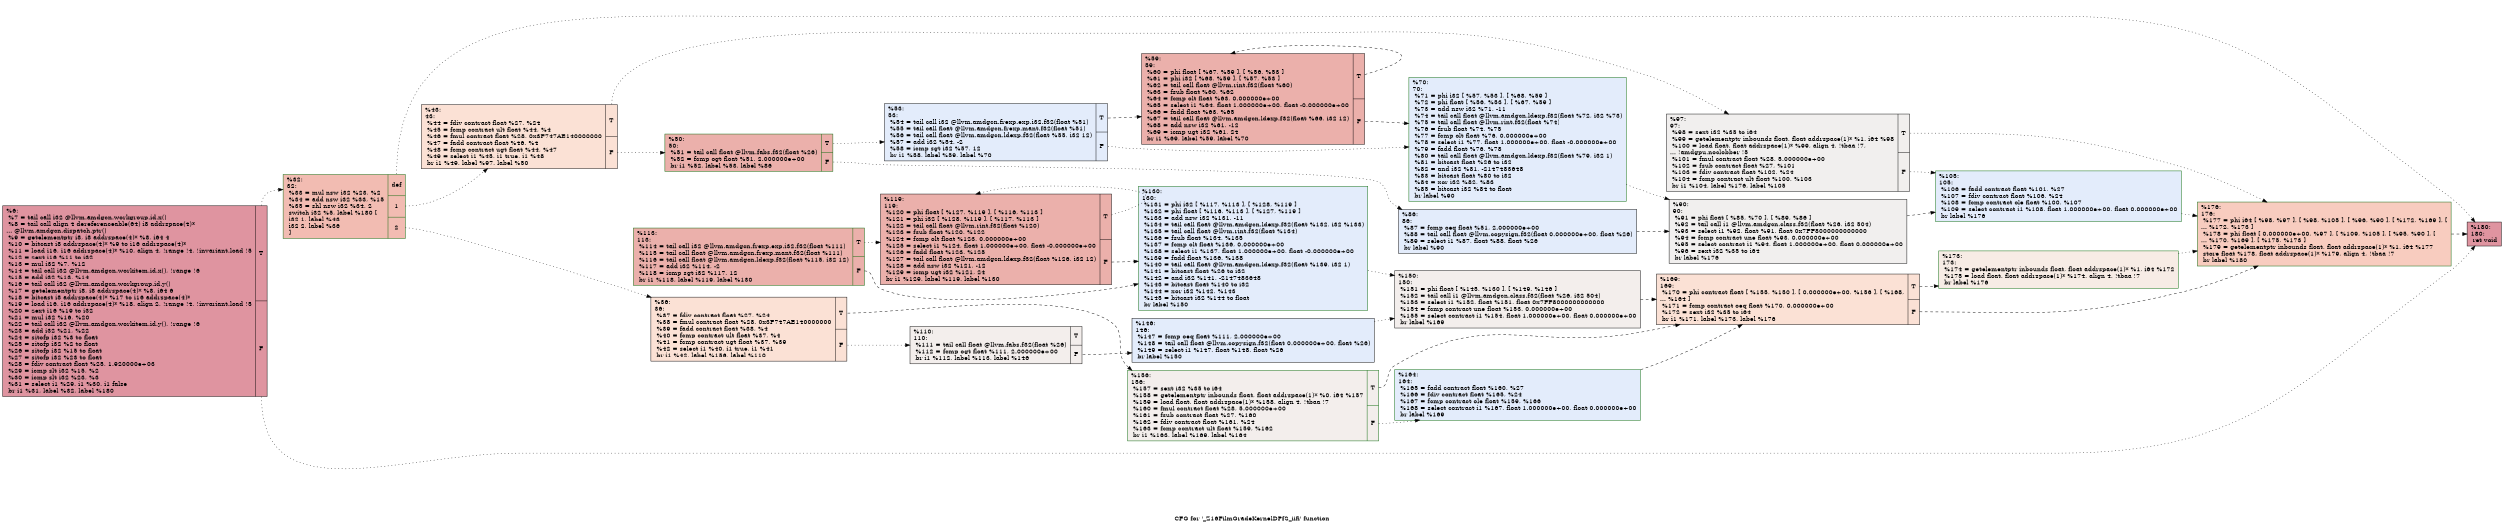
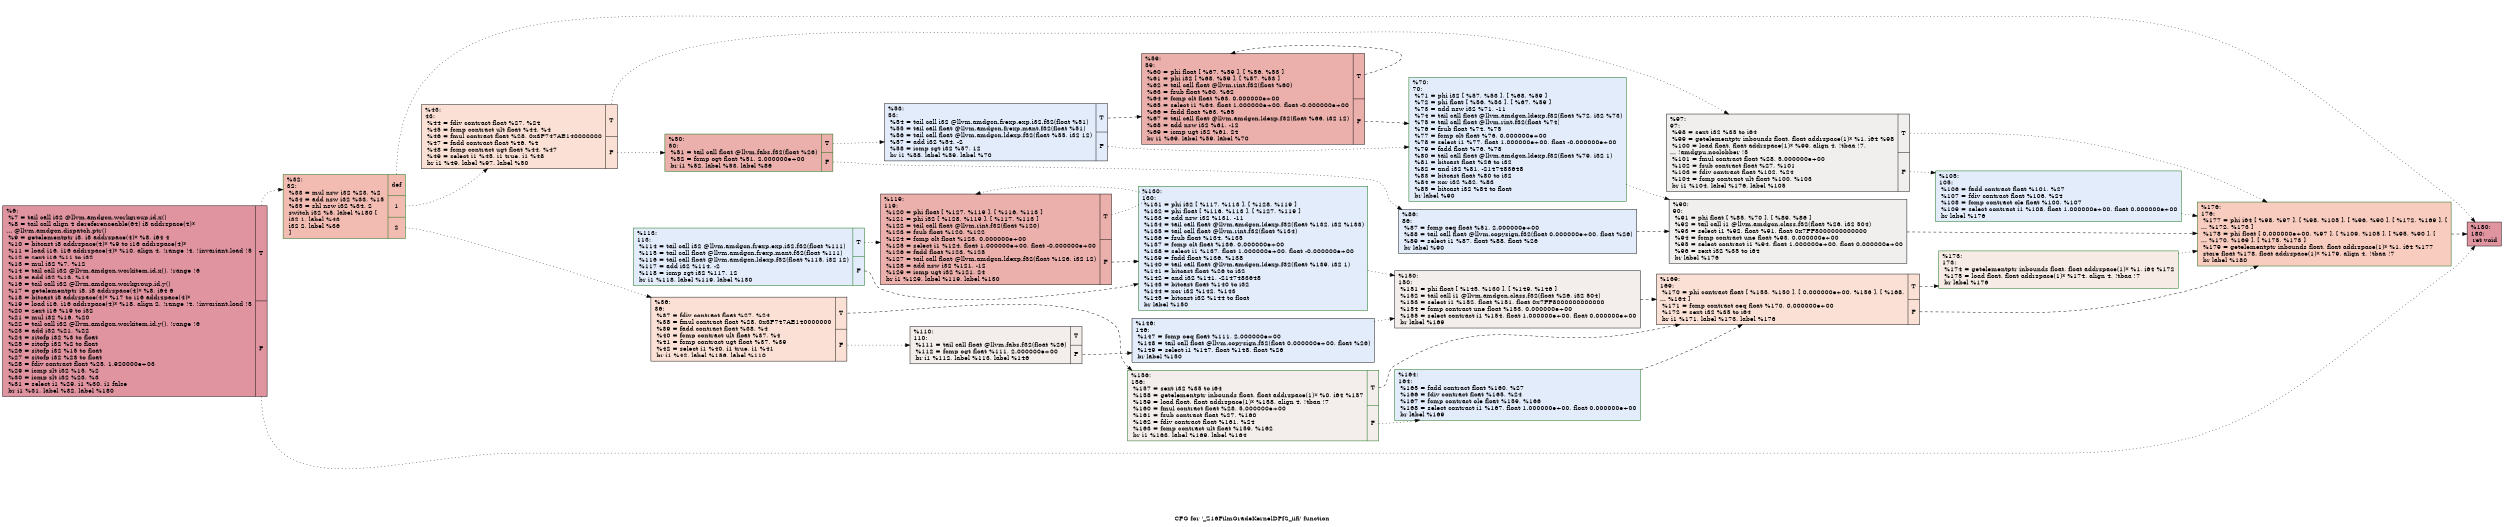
edge "%90:" -> "%105:": now "%90:" -> "%176:"
node "%113:": fillcolor #d24b4070 -> #bfd3f670
